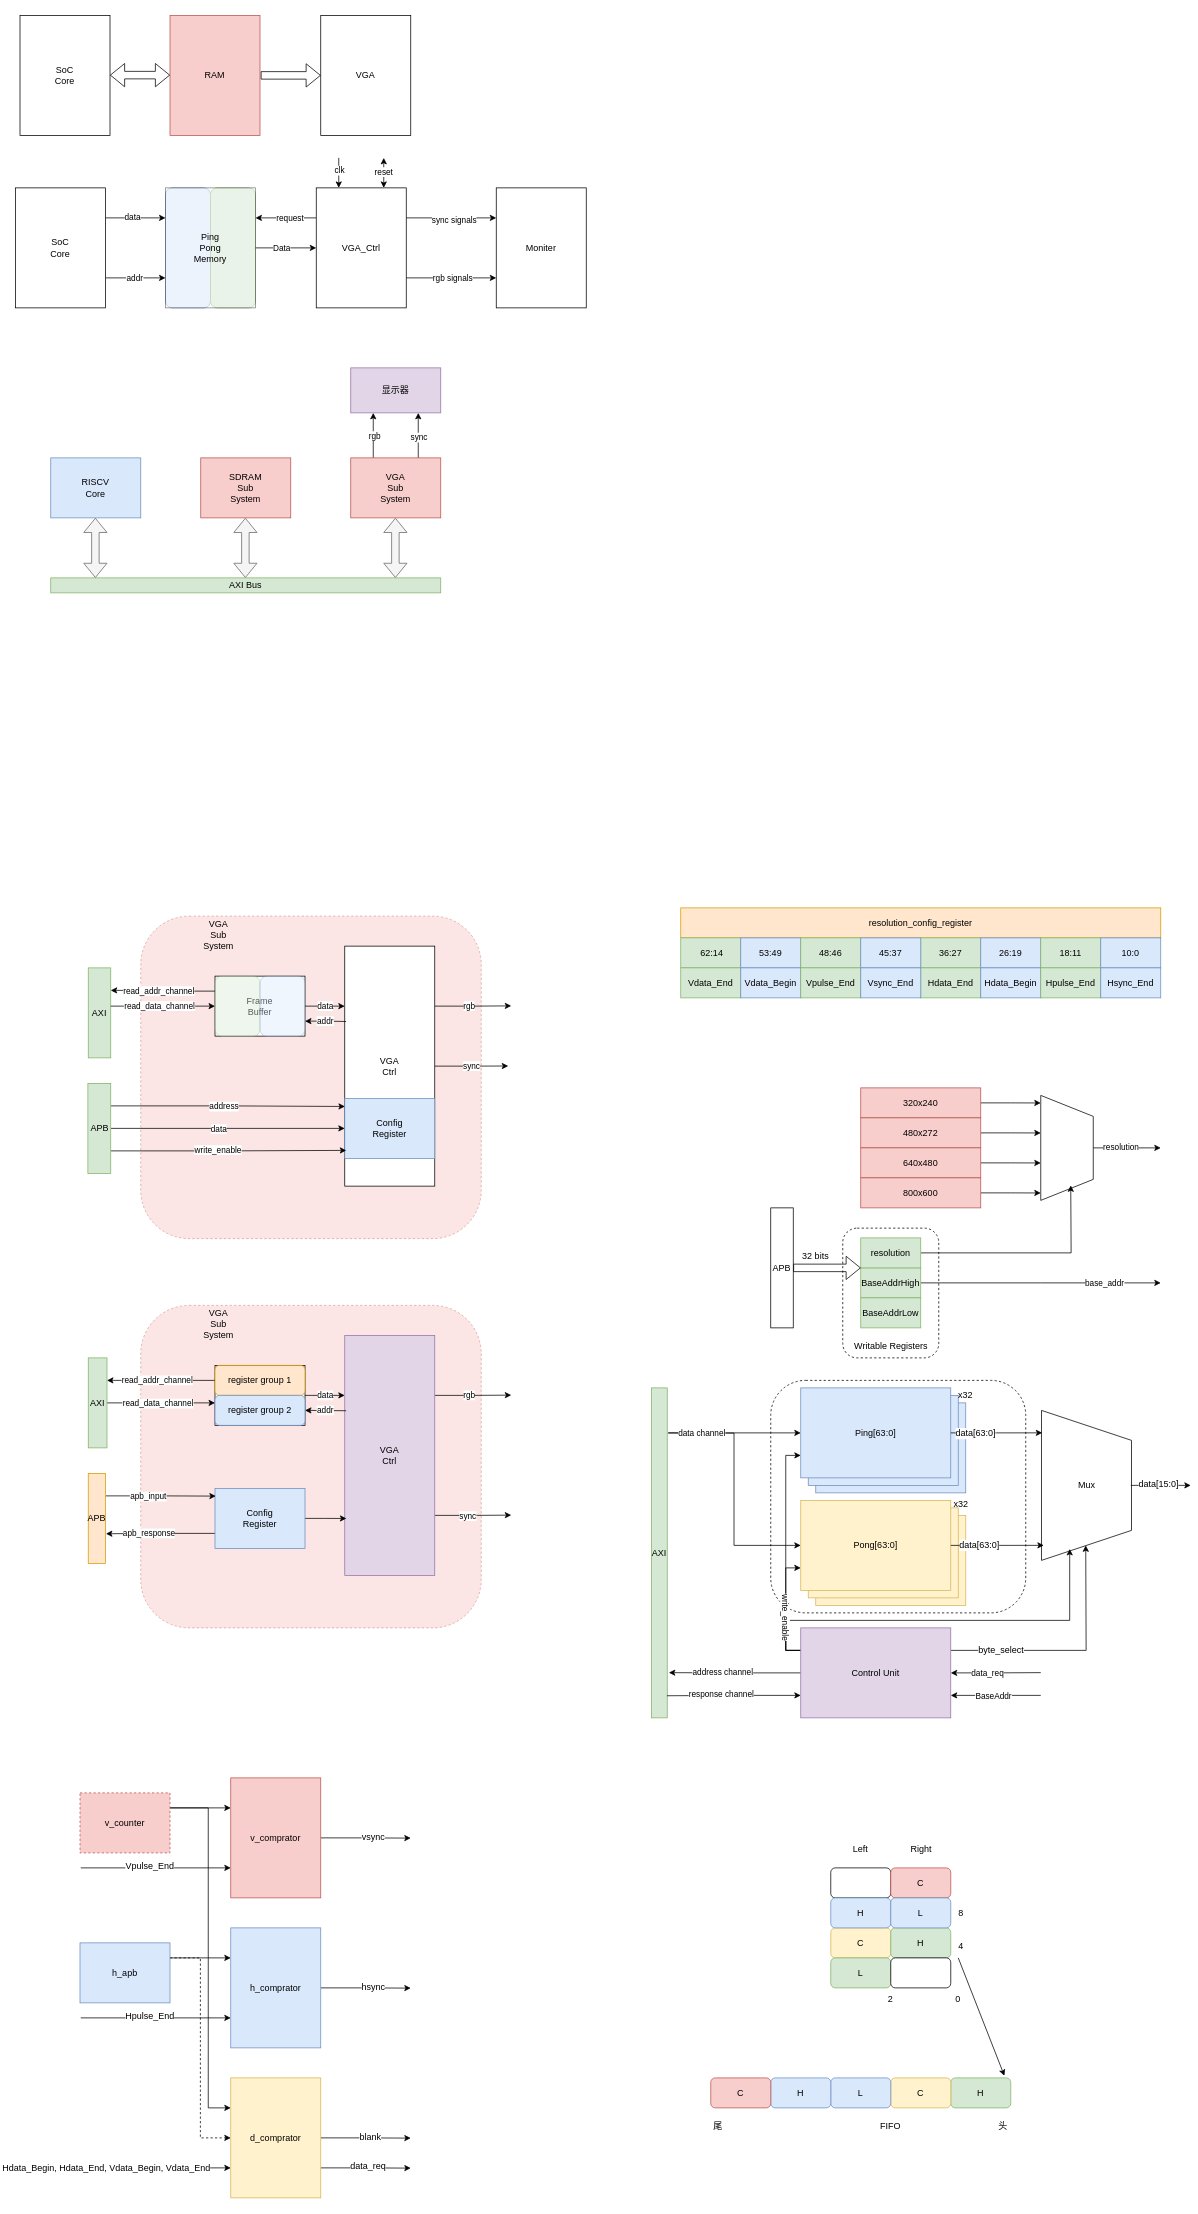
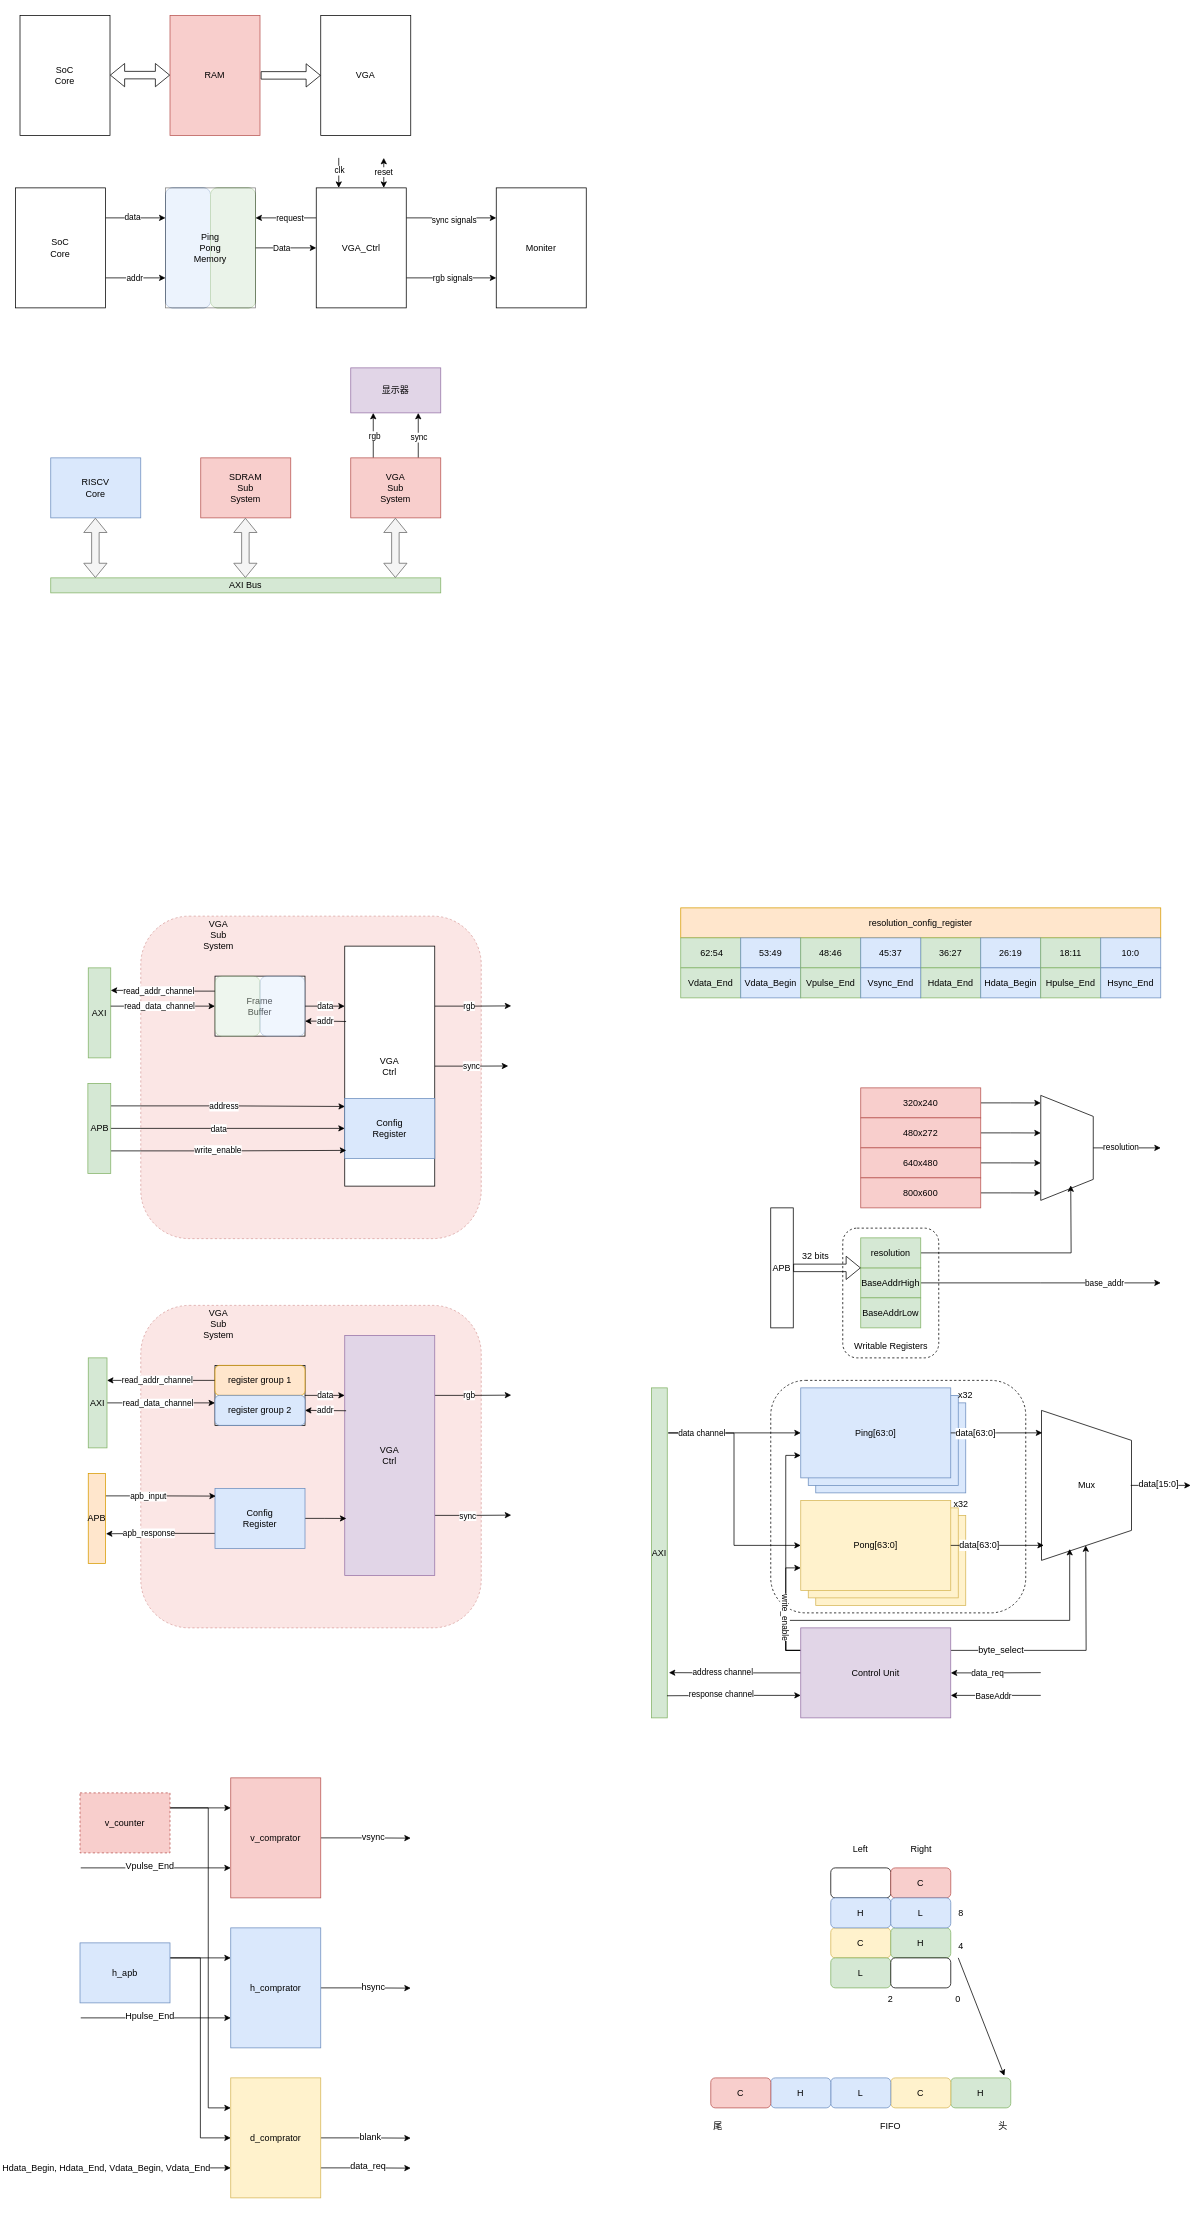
node "62:14": label "62:14" -> "62:54"
edge "h_apb" -> "d_comprator": style dashed -> solid
